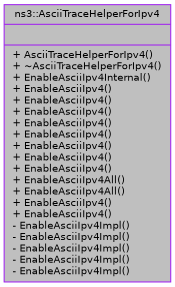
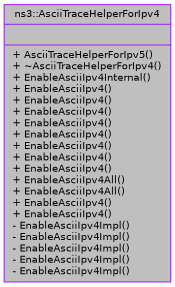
node "ns3::AsciiTraceHelperForIpv4": text "+ AsciiTraceHelperForIpv4()" -> "+ AsciiTraceHelperForIpv5()"
